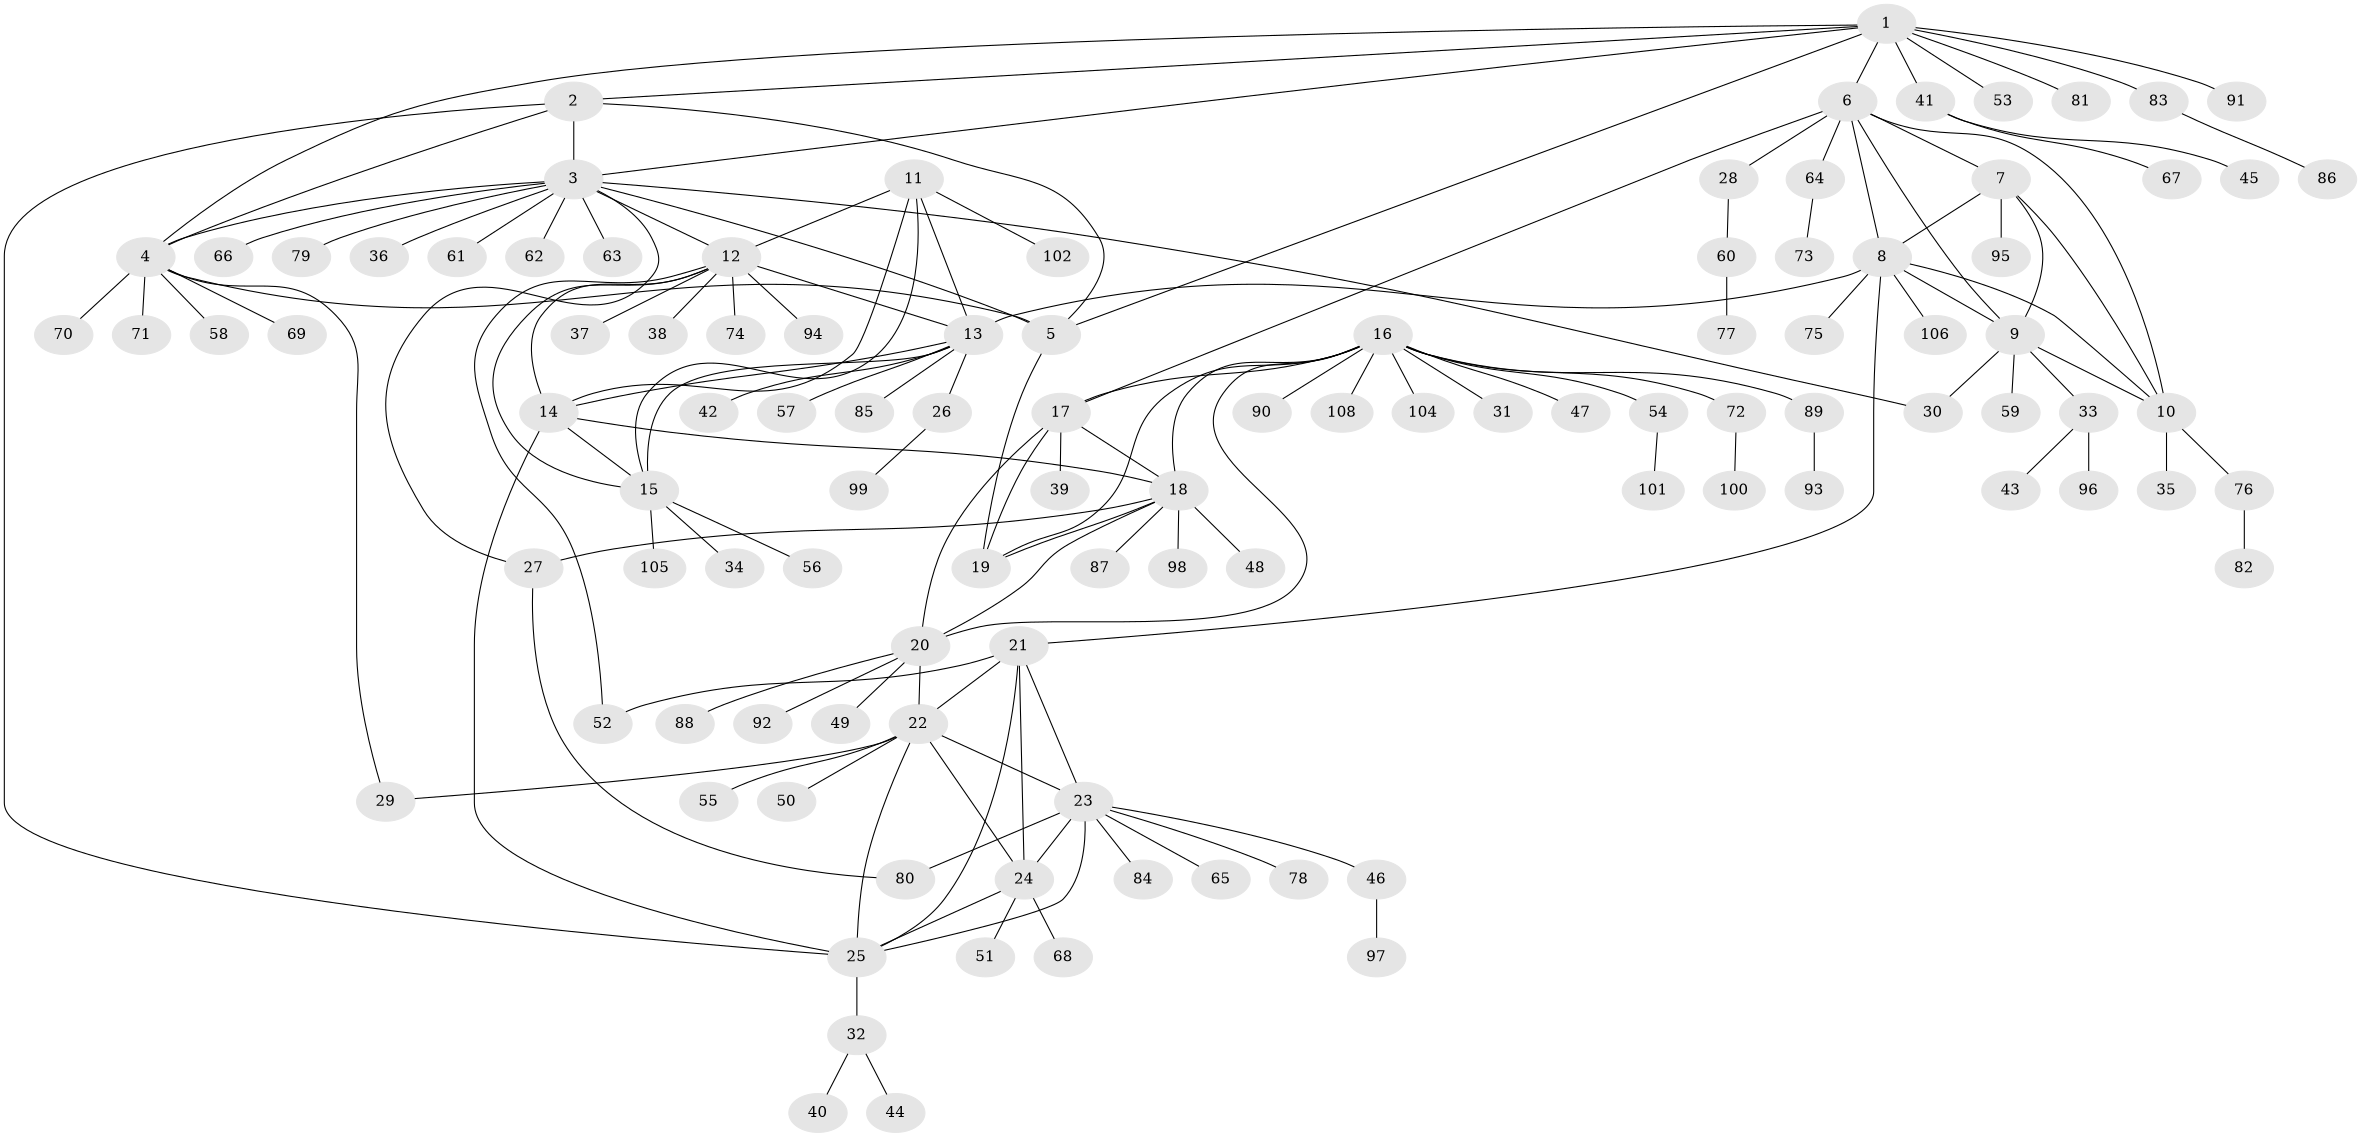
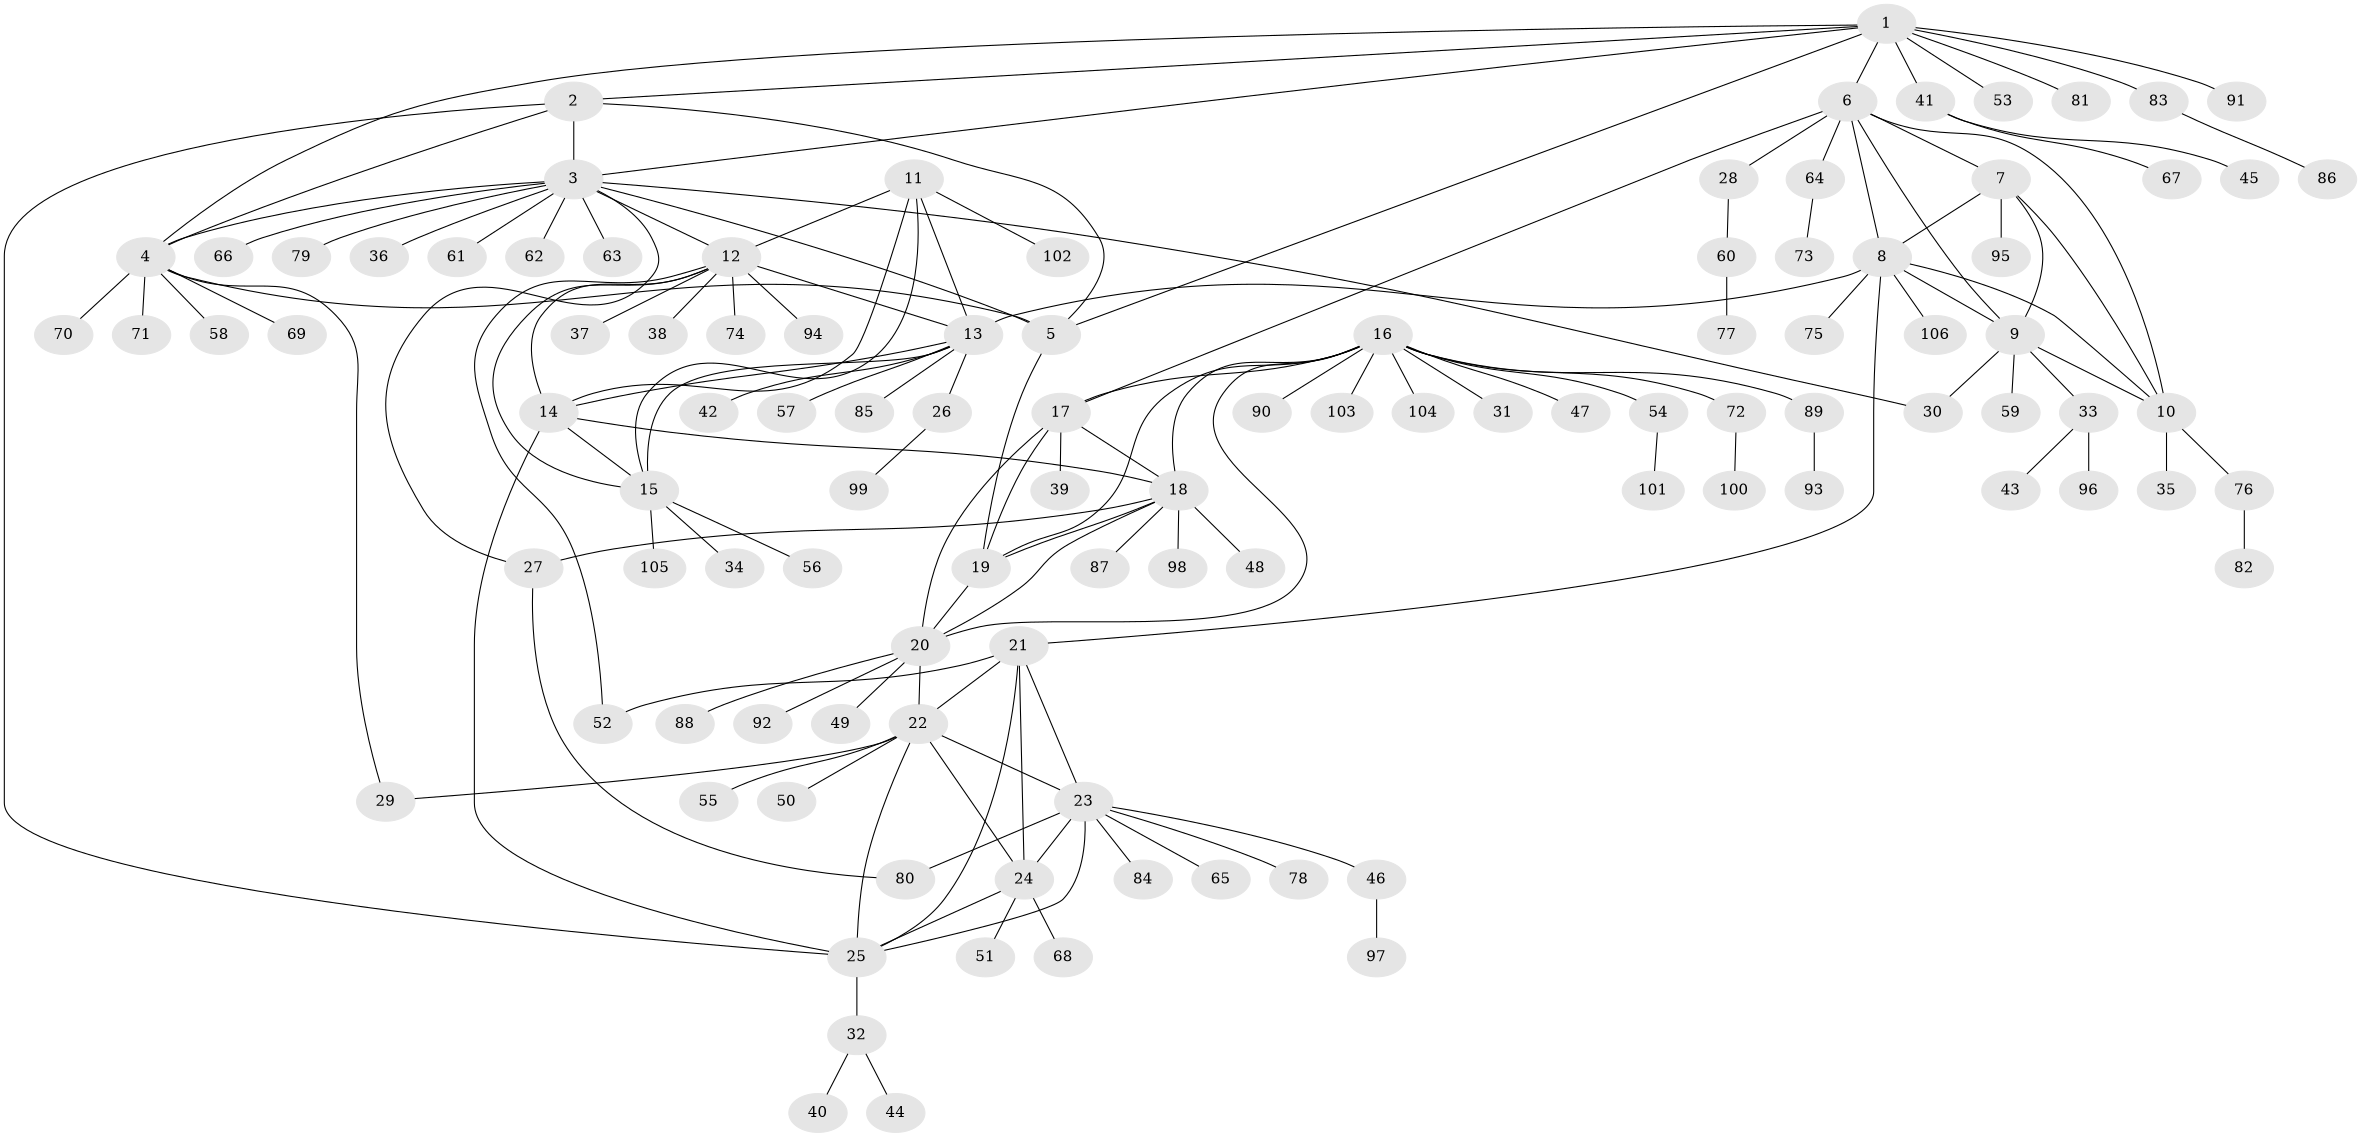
node "108": label "108" -> "103"
edge "19" -- "20": added
